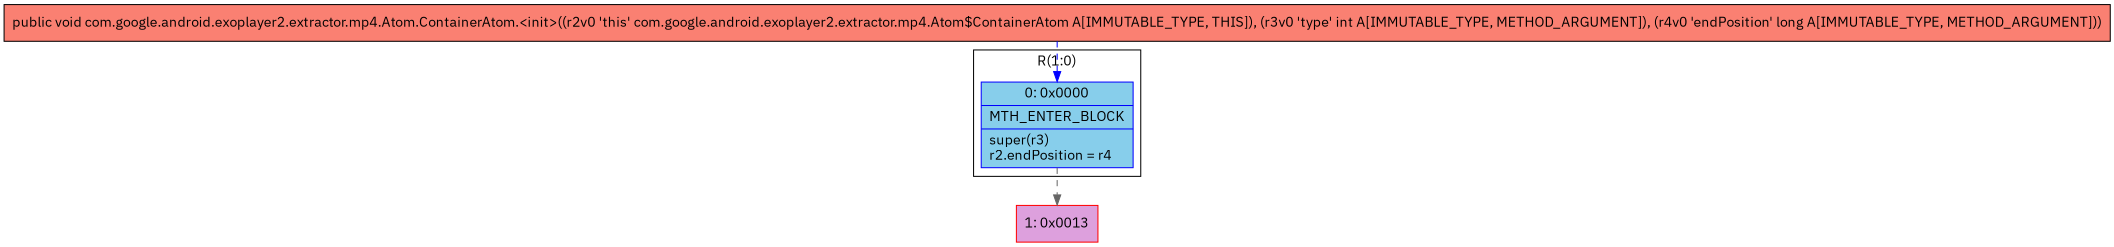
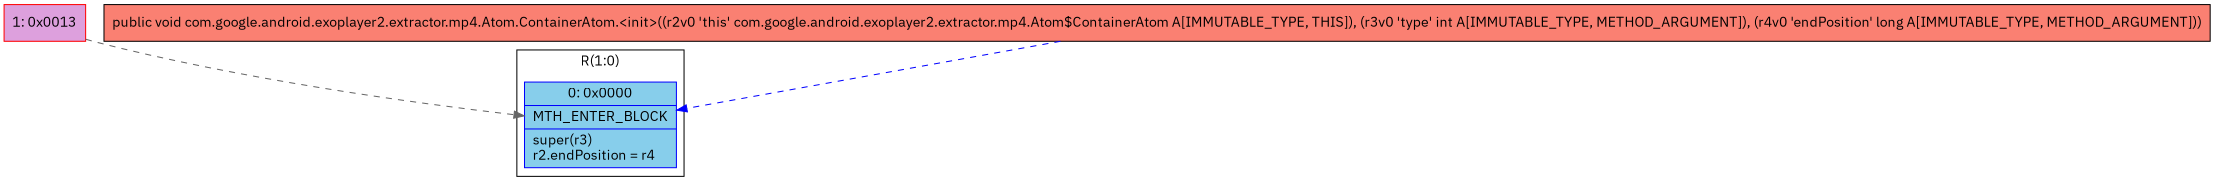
edge "0: 0x0000" -> "1: 0x0013": reversed
